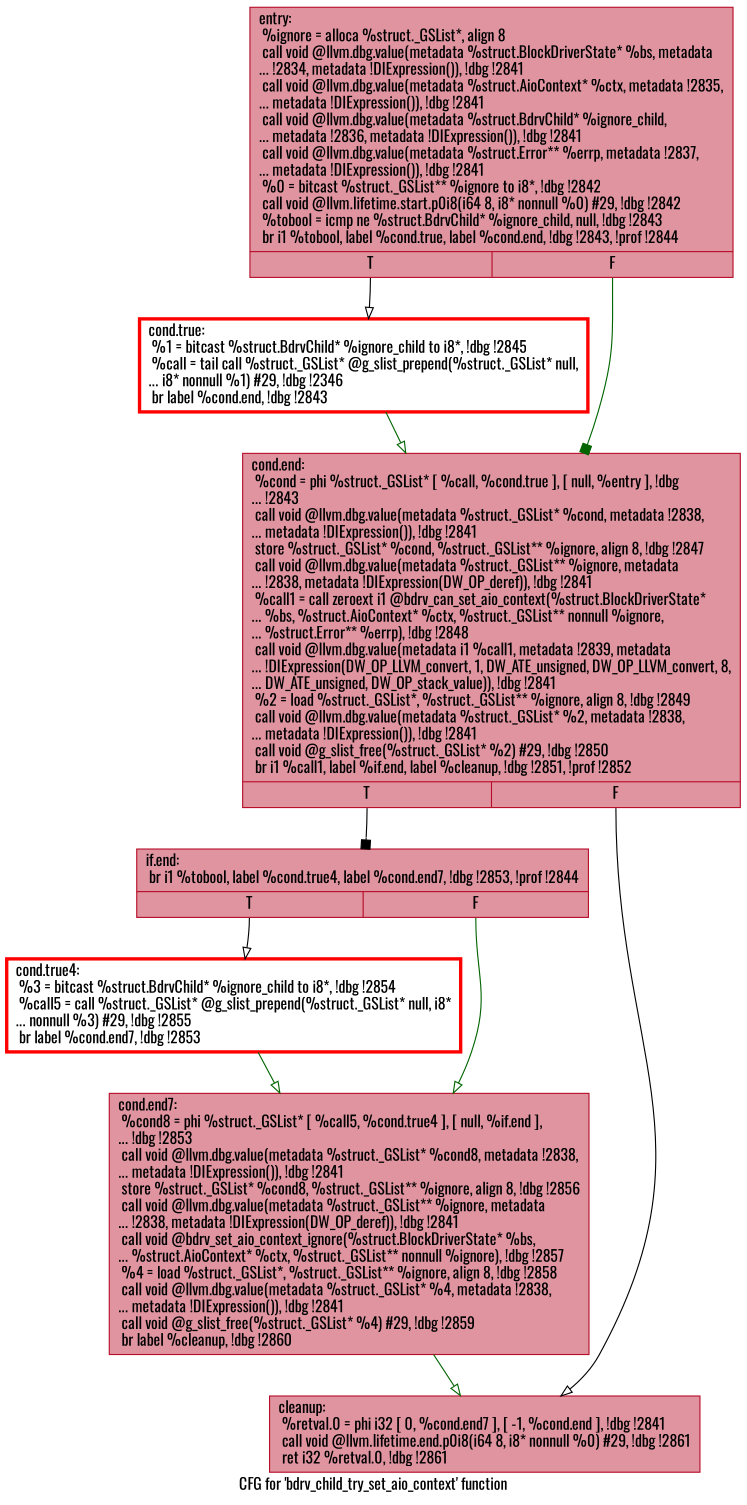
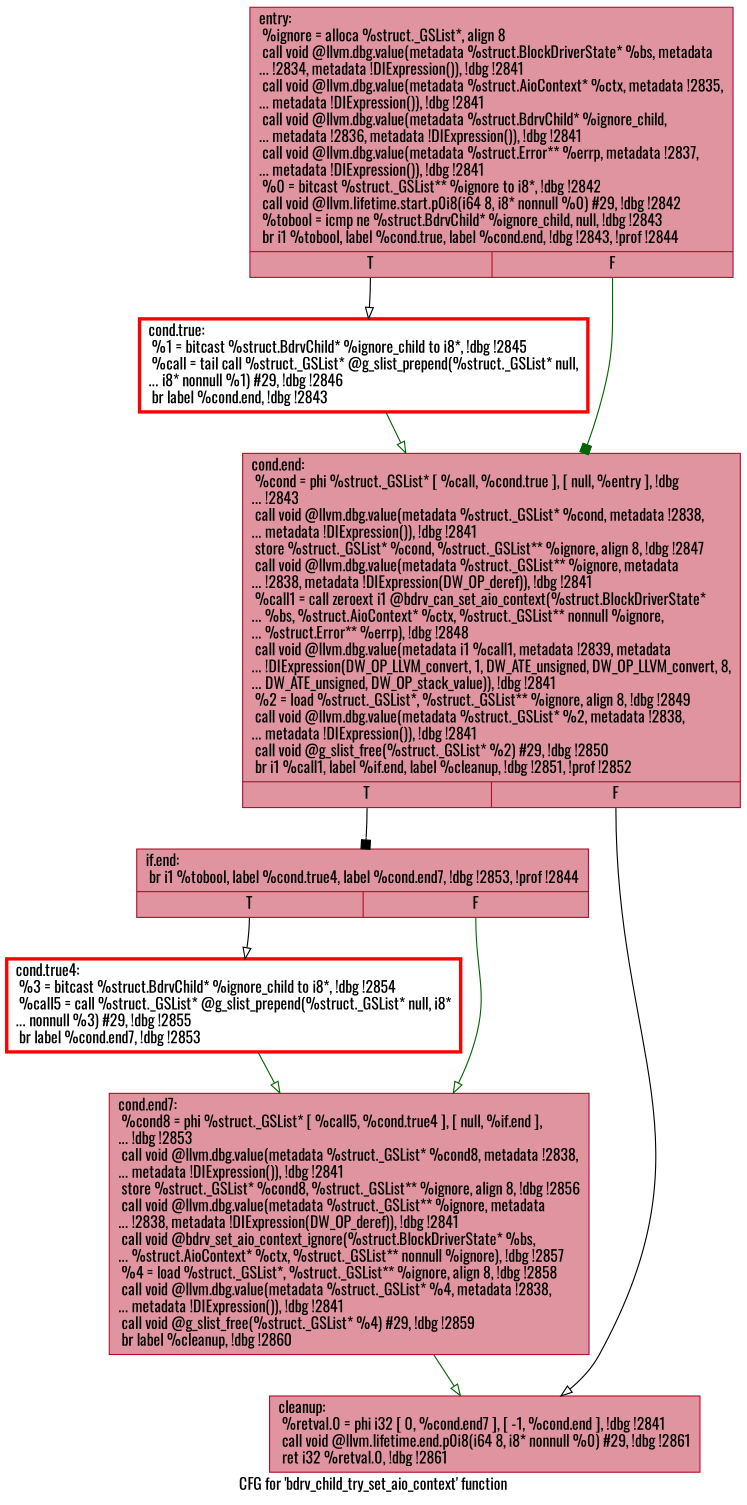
node "cond.true:": text "... i8* nonnull %1) #29, !dbg !2346" -> "... i8* nonnull %1) #29, !dbg !2846"
